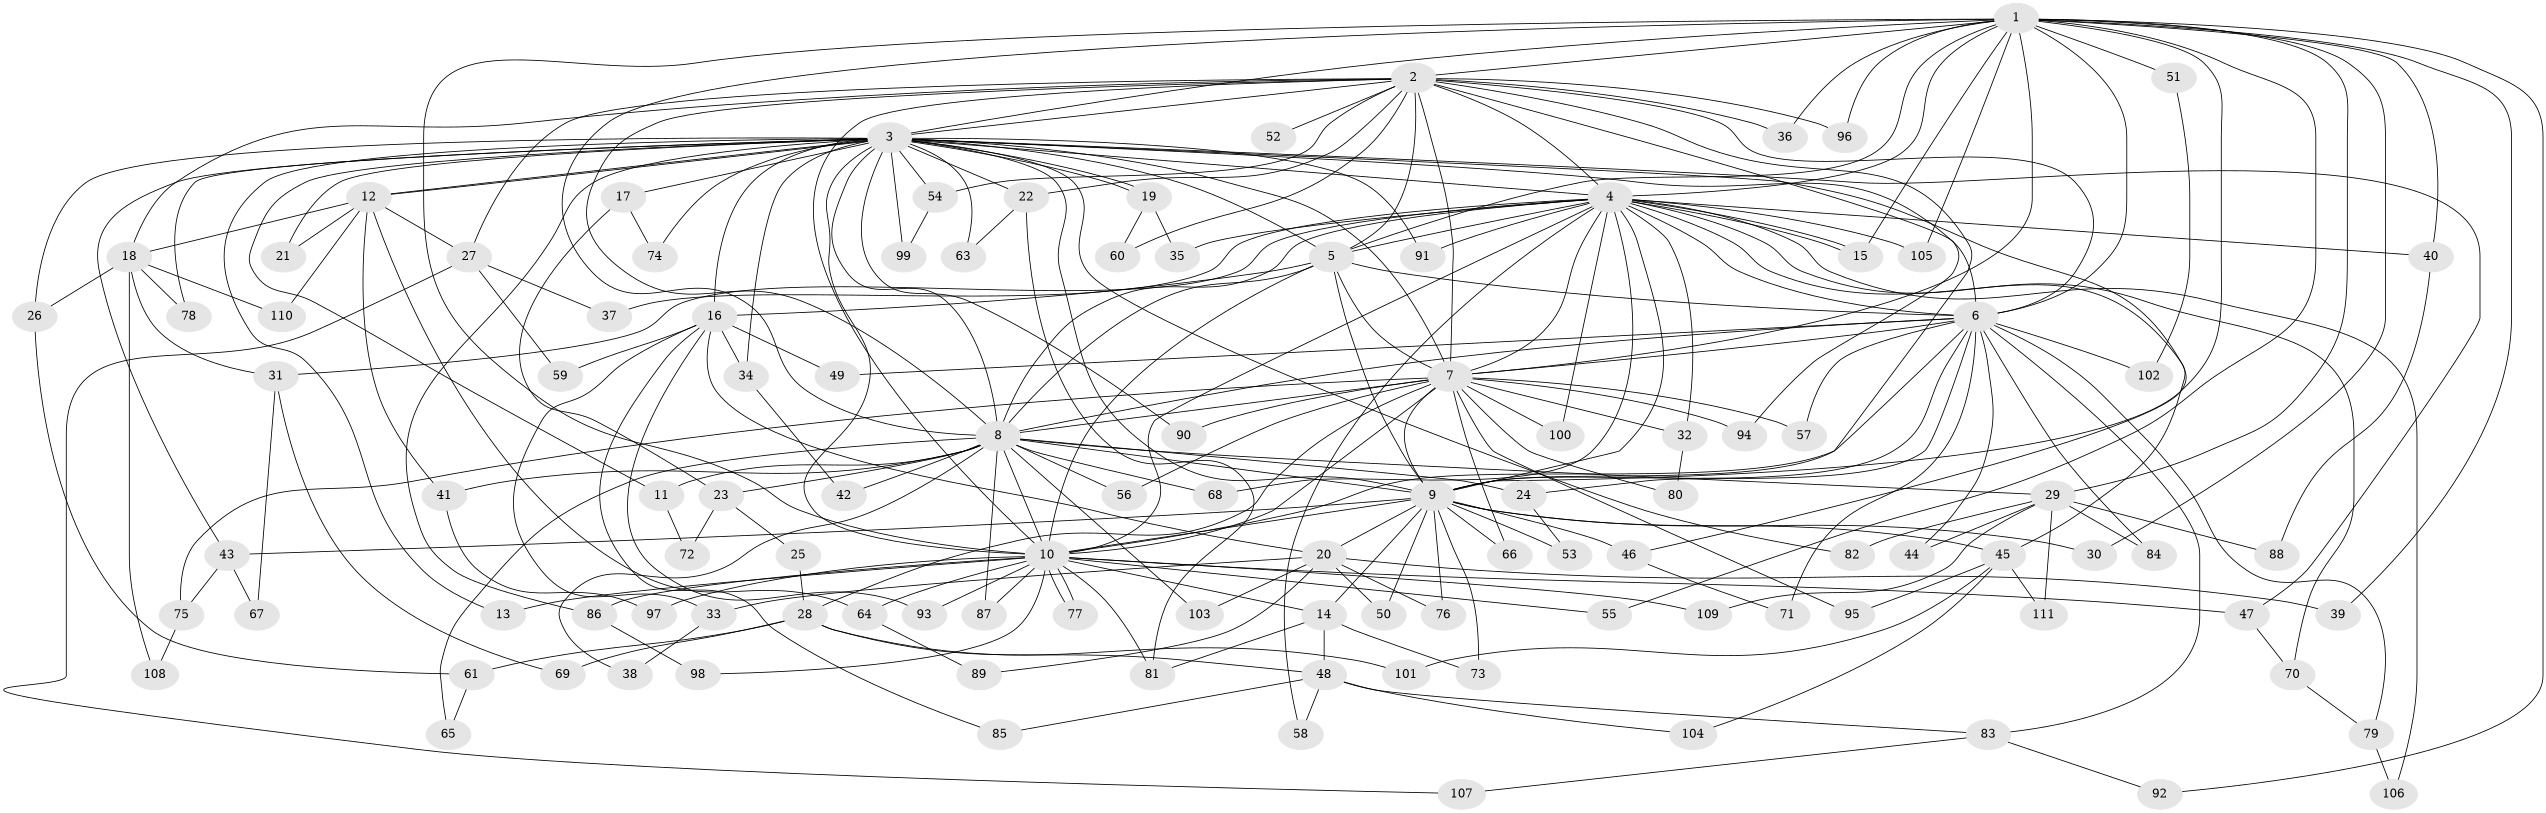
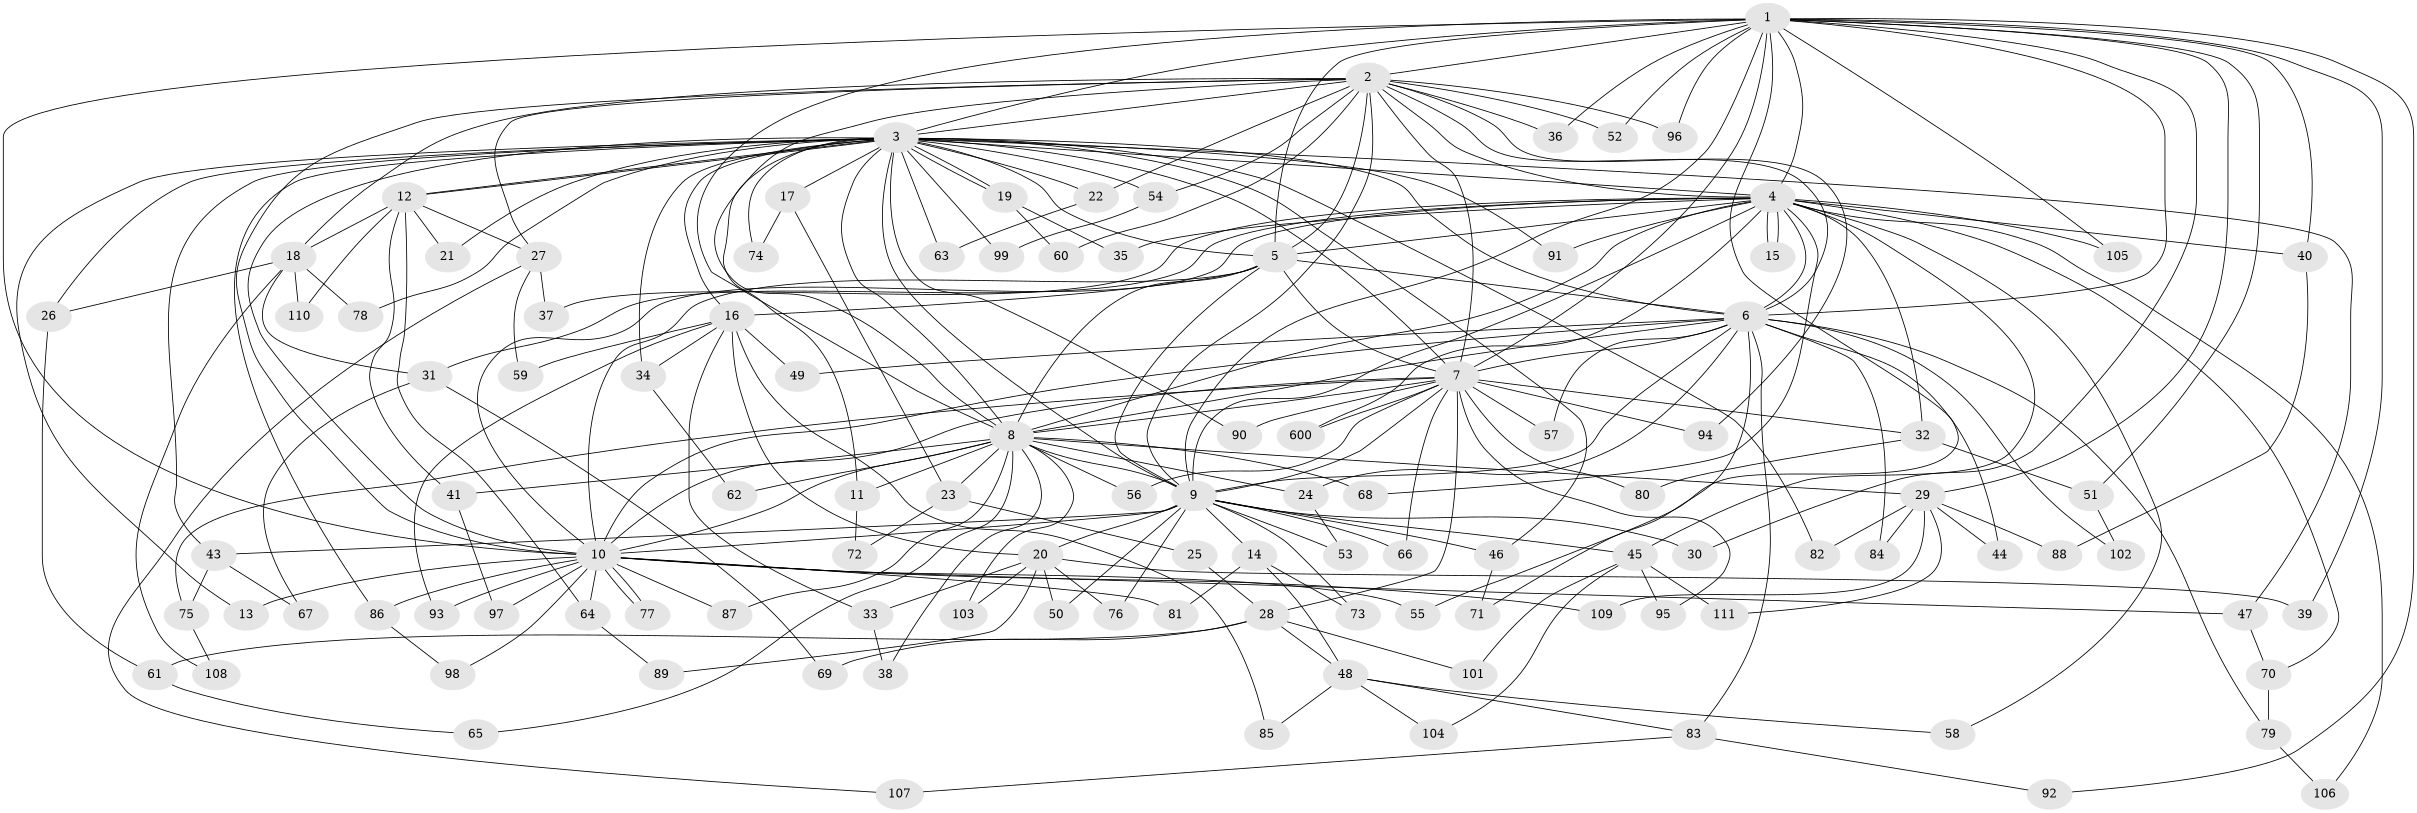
edge "1" -- "15": now "1" -- "52"
edge "4" -- "7": removed
node "100": label "100" -> "600"
edge "22" -- "81": removed
edge "32" -- "51": added
node "42": label "42" -> "62"
edge "10" -- "14": removed
